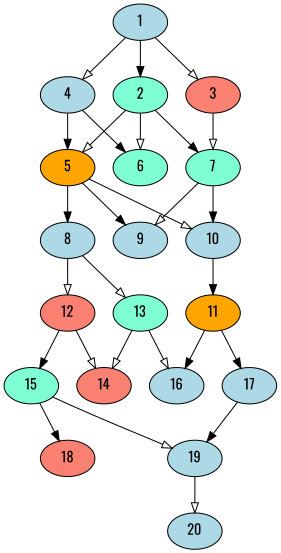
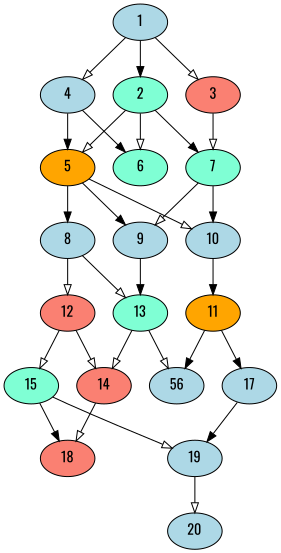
edge "9" -> "13": added
edge "12" -> "15": arrowhead normal -> onormal
node "16": label "16" -> "56"
edge "14" -> "18": added
